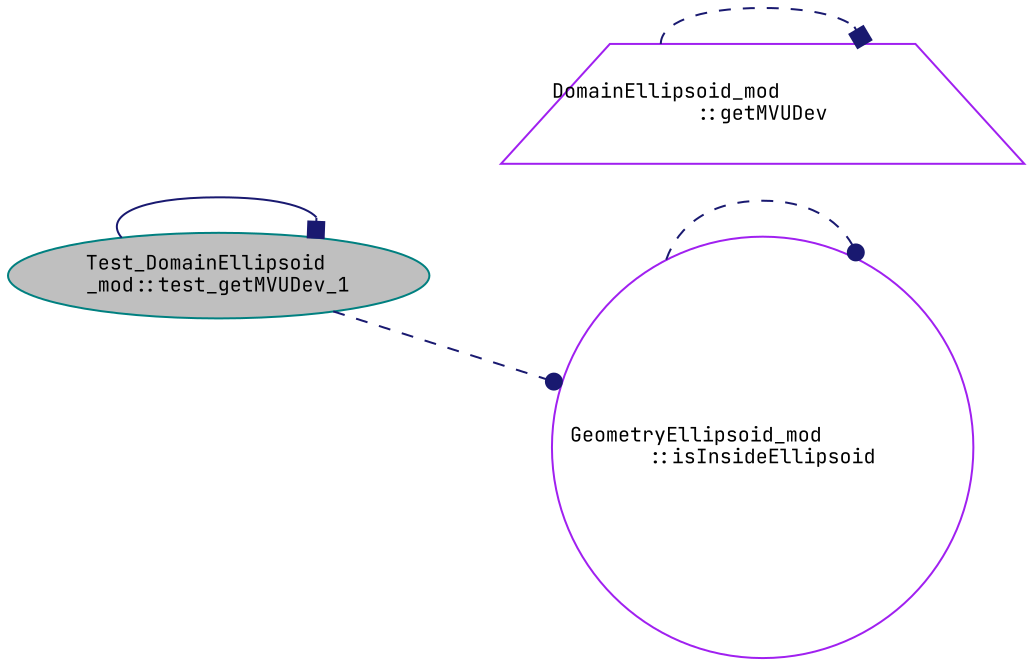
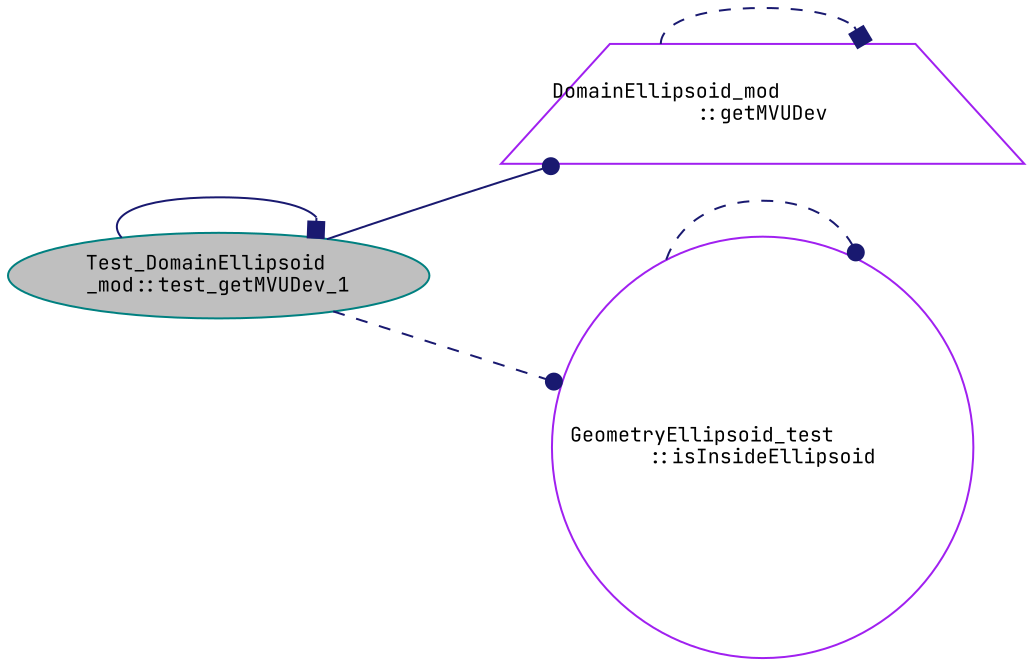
edge "Test_DomainEllipsoid _mod::test_getMVUDev_1" -> "DomainEllipsoid_mod ::getMVUDev": added
node "GeometryEllipsoid_mod ::isInsideEllipsoid": label "GeometryEllipsoid_mod ::isInsideEllipsoid" -> "GeometryEllipsoid_test ::isInsideEllipsoid"
